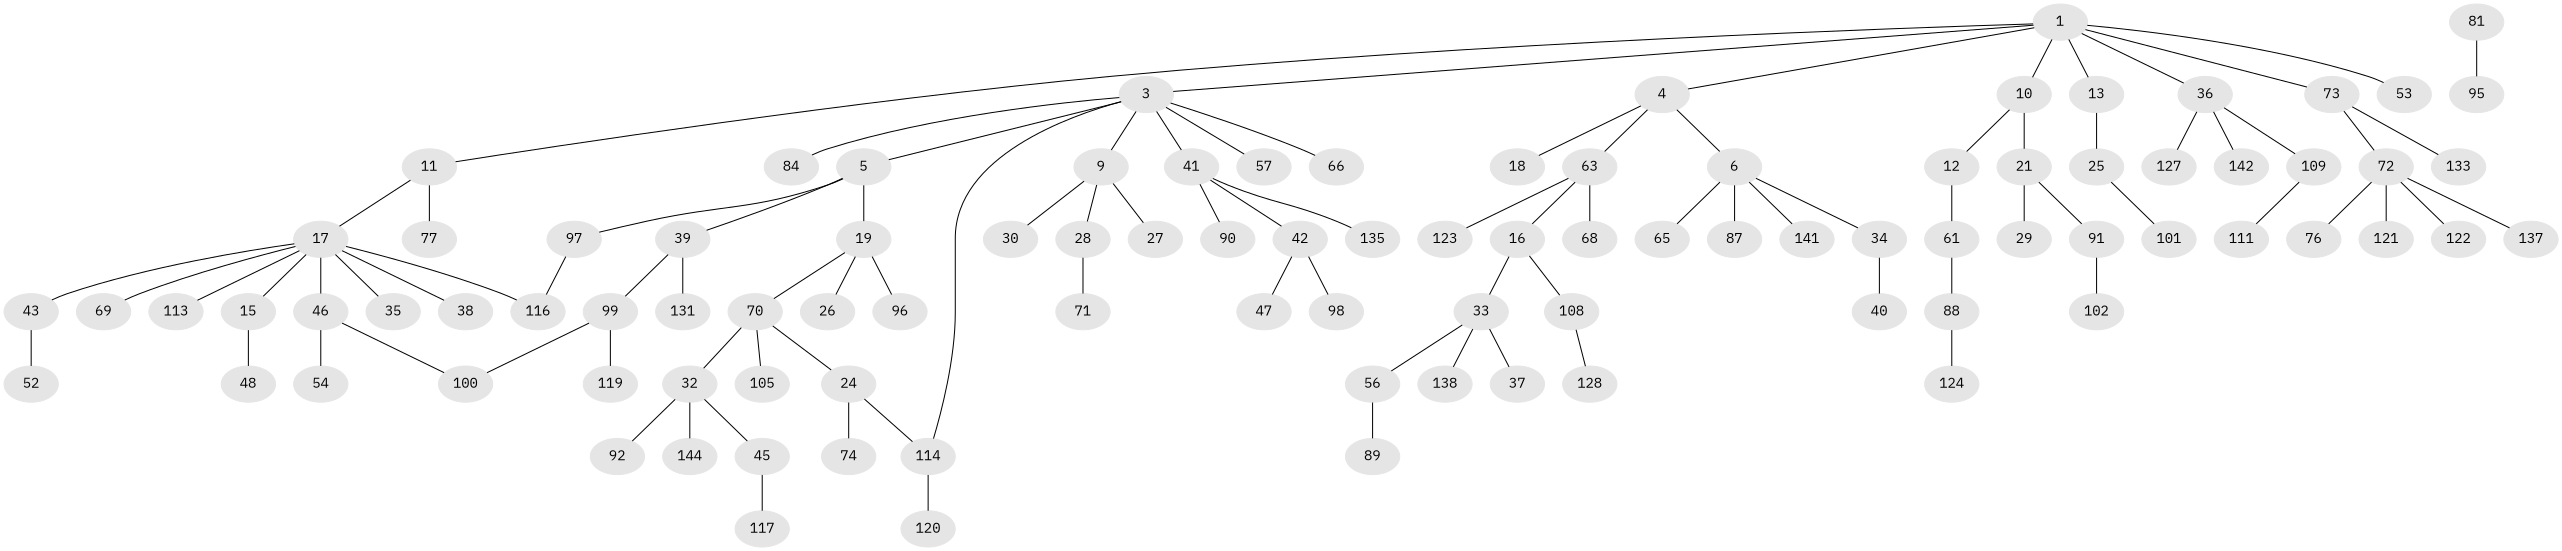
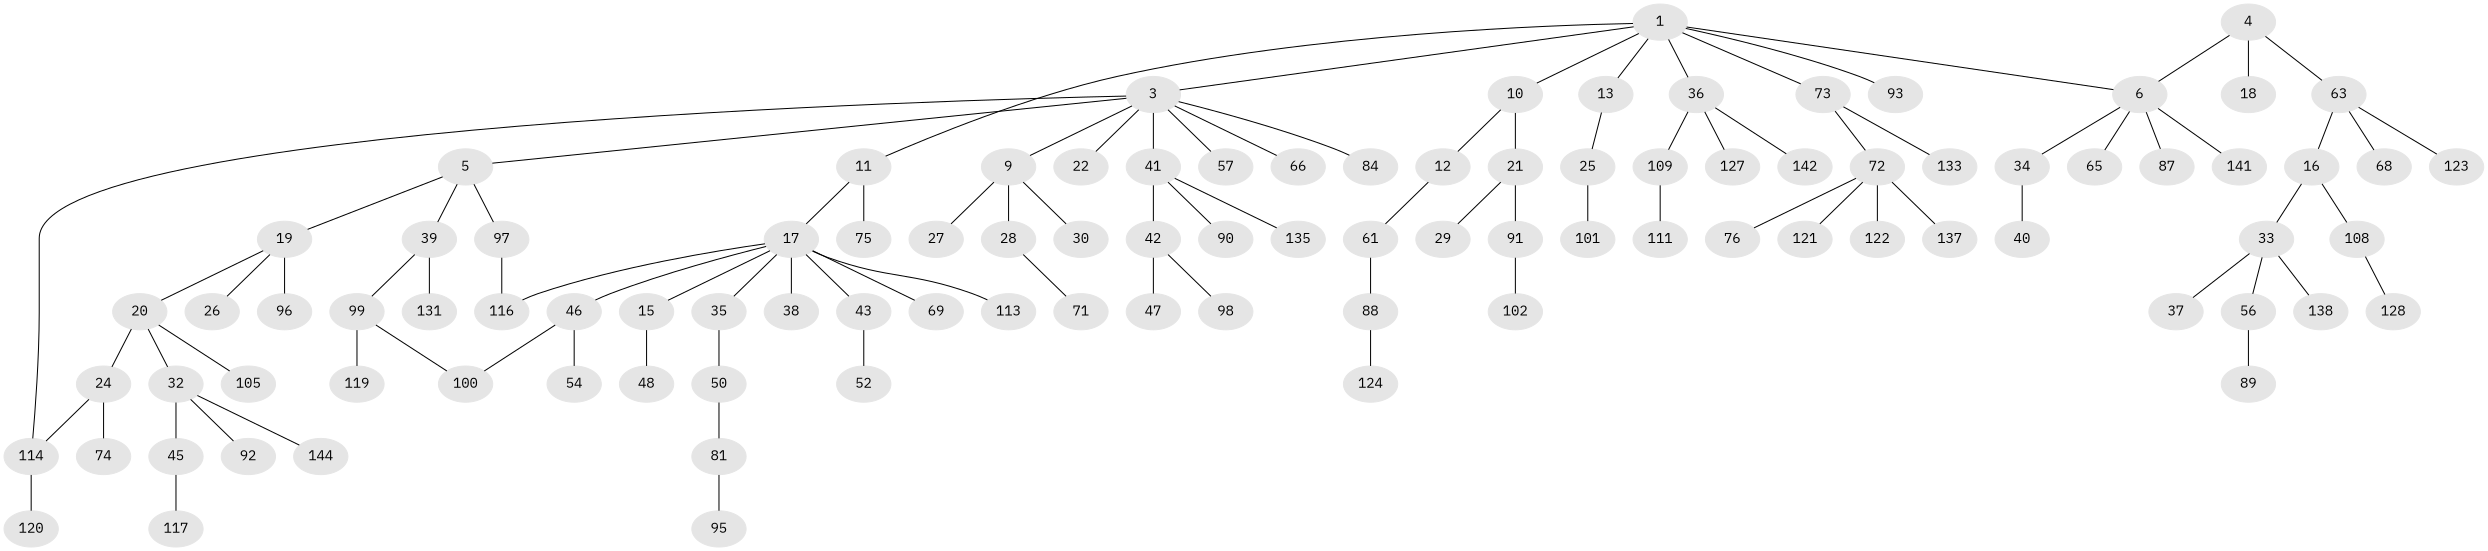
edge "1" -- "4": now "1" -- "6"
node "53": label "53" -> "93"
node "22": added
node "77": label "77" -> "75"
node "70": label "70" -> "20"
node "50": added
